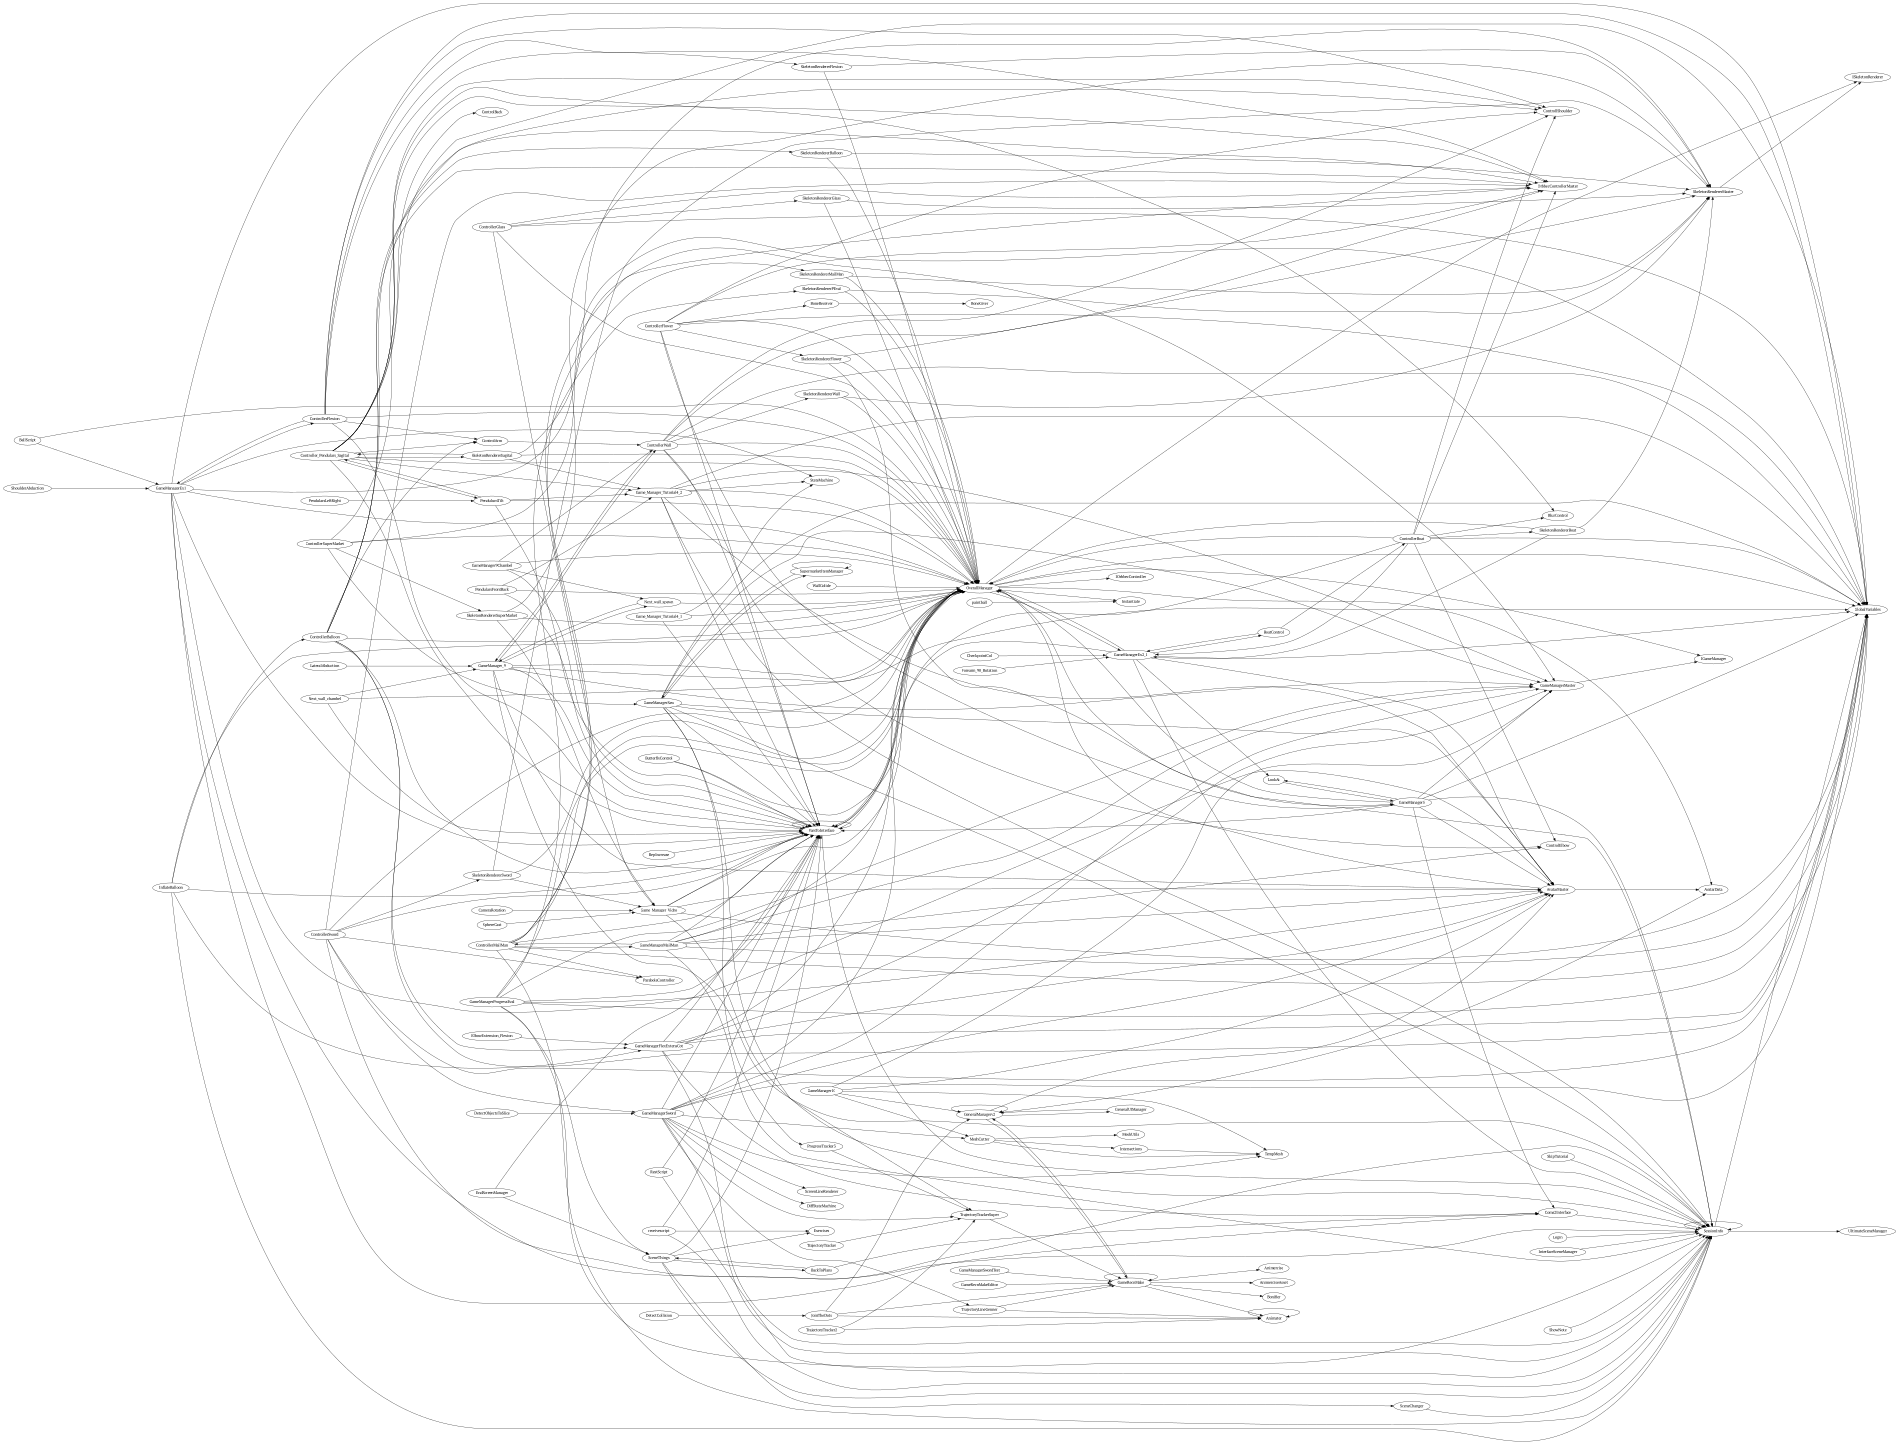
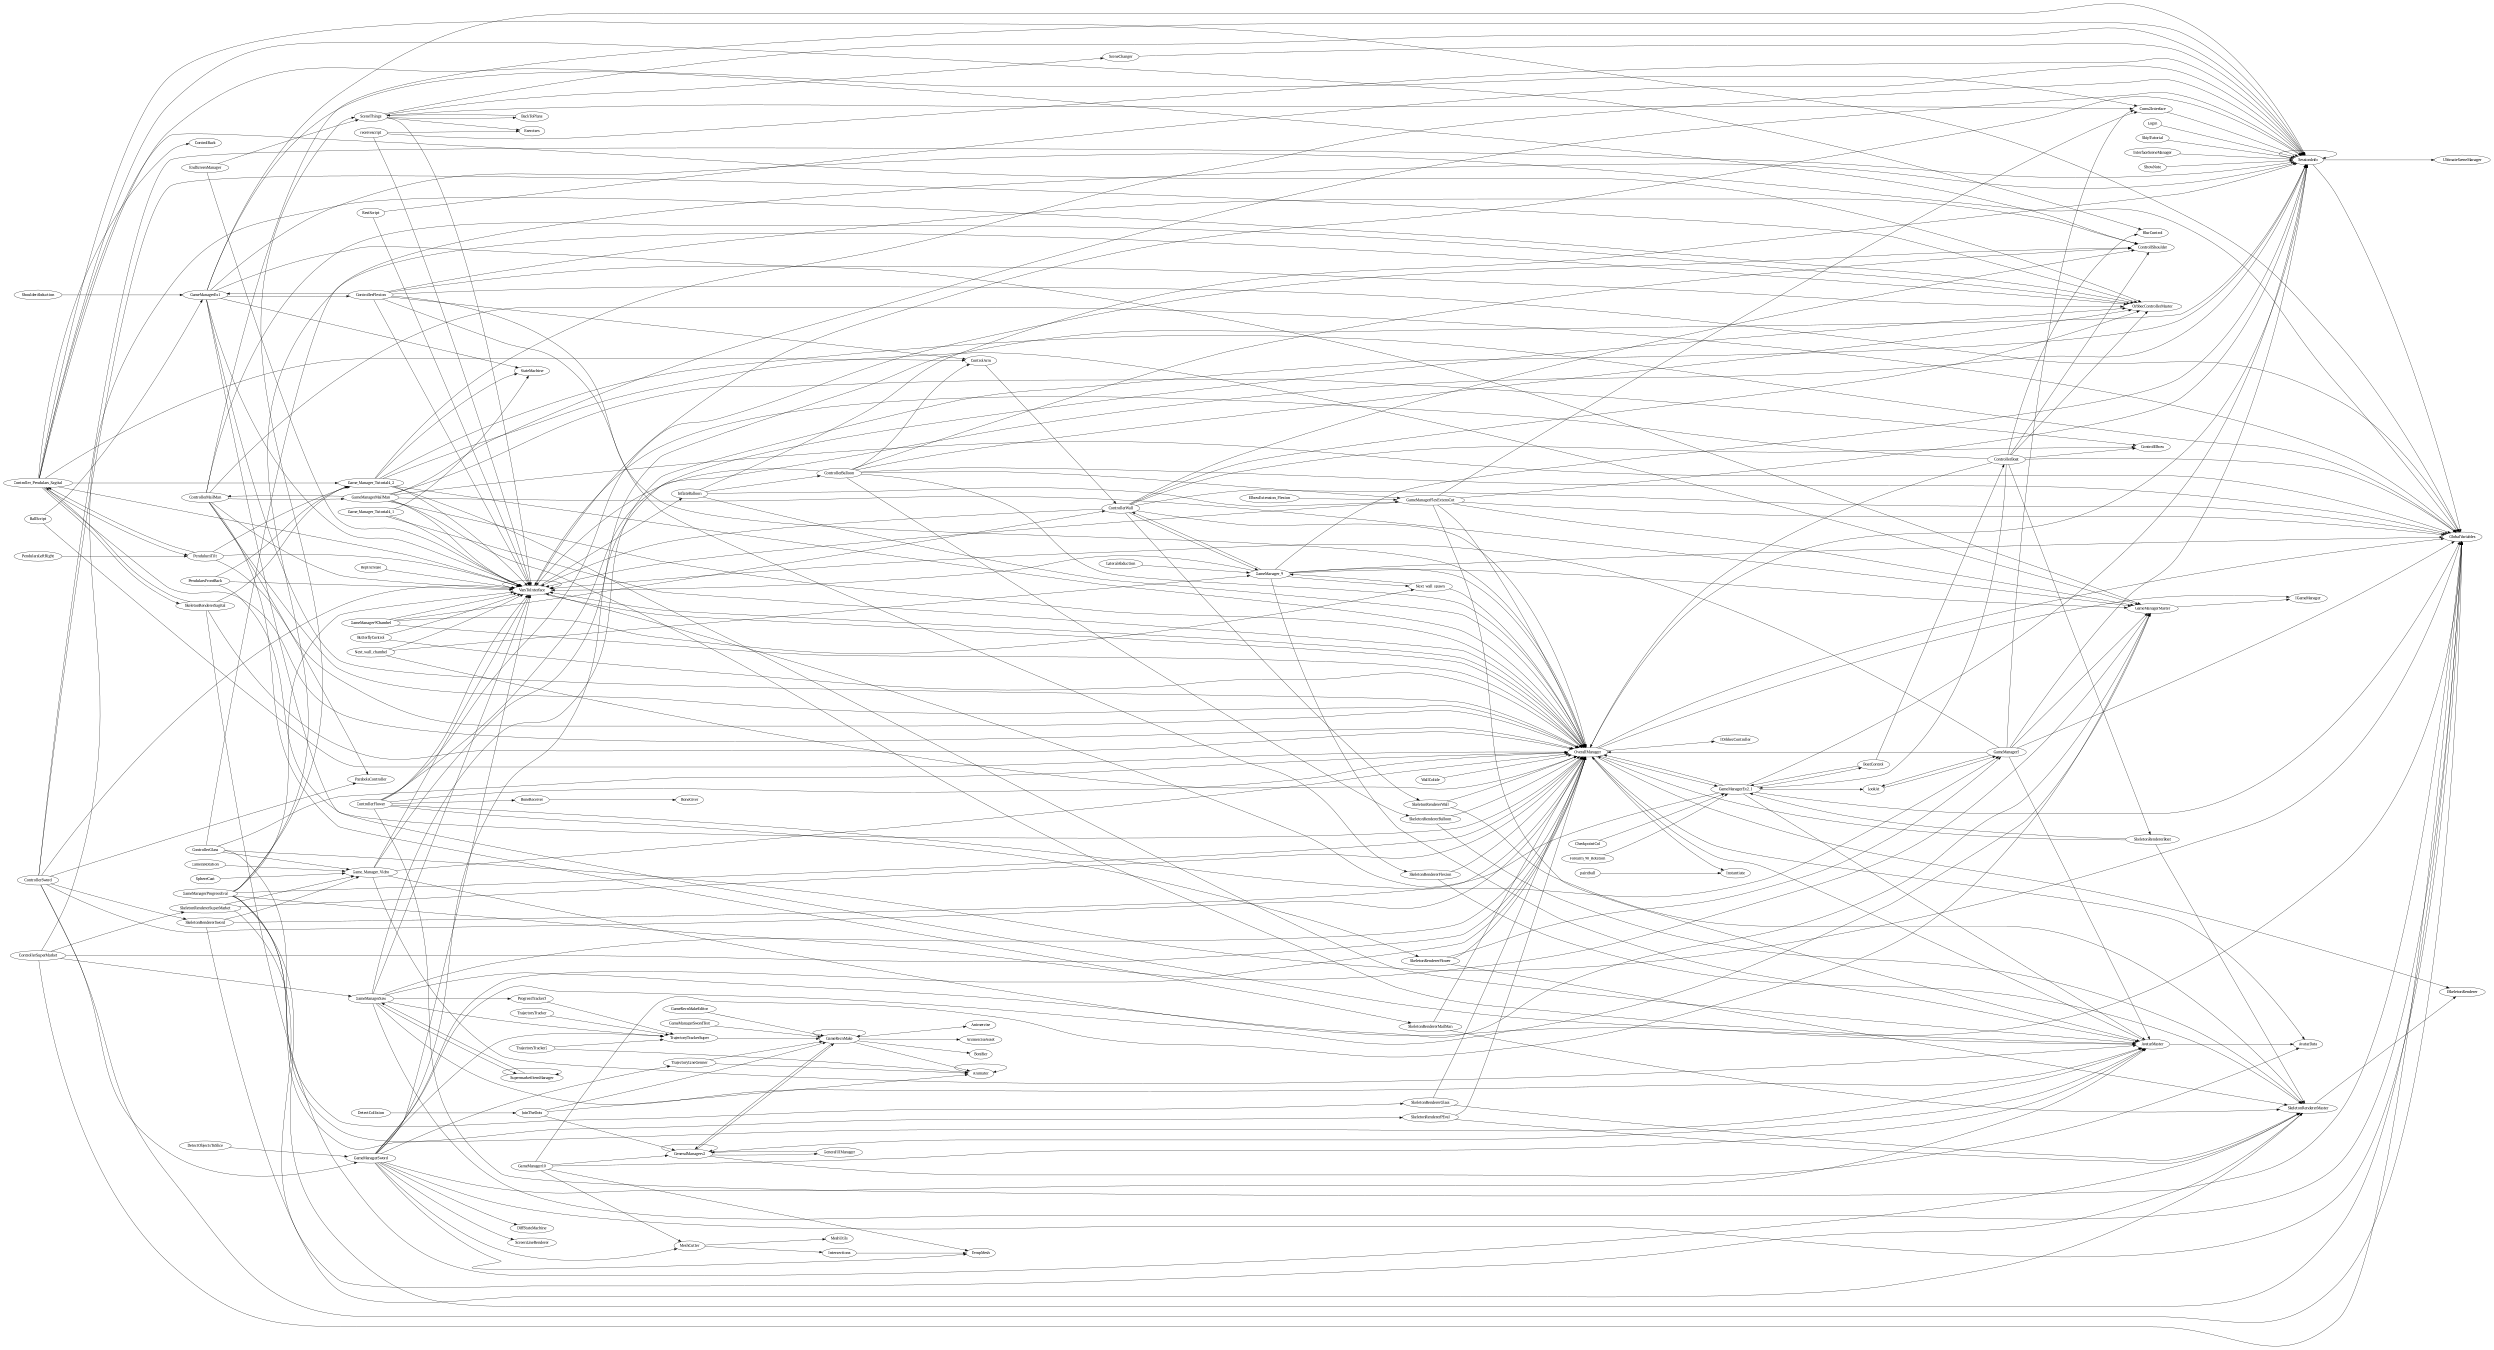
edge "InflateBalloon" -> "VarsToInterface": reversed
edge "MeshCutter" -> "TempMesh": removed
edge "BackToPlans" -> "Coms2Interface": now "SceneThings" -> "Coms2Interface"
